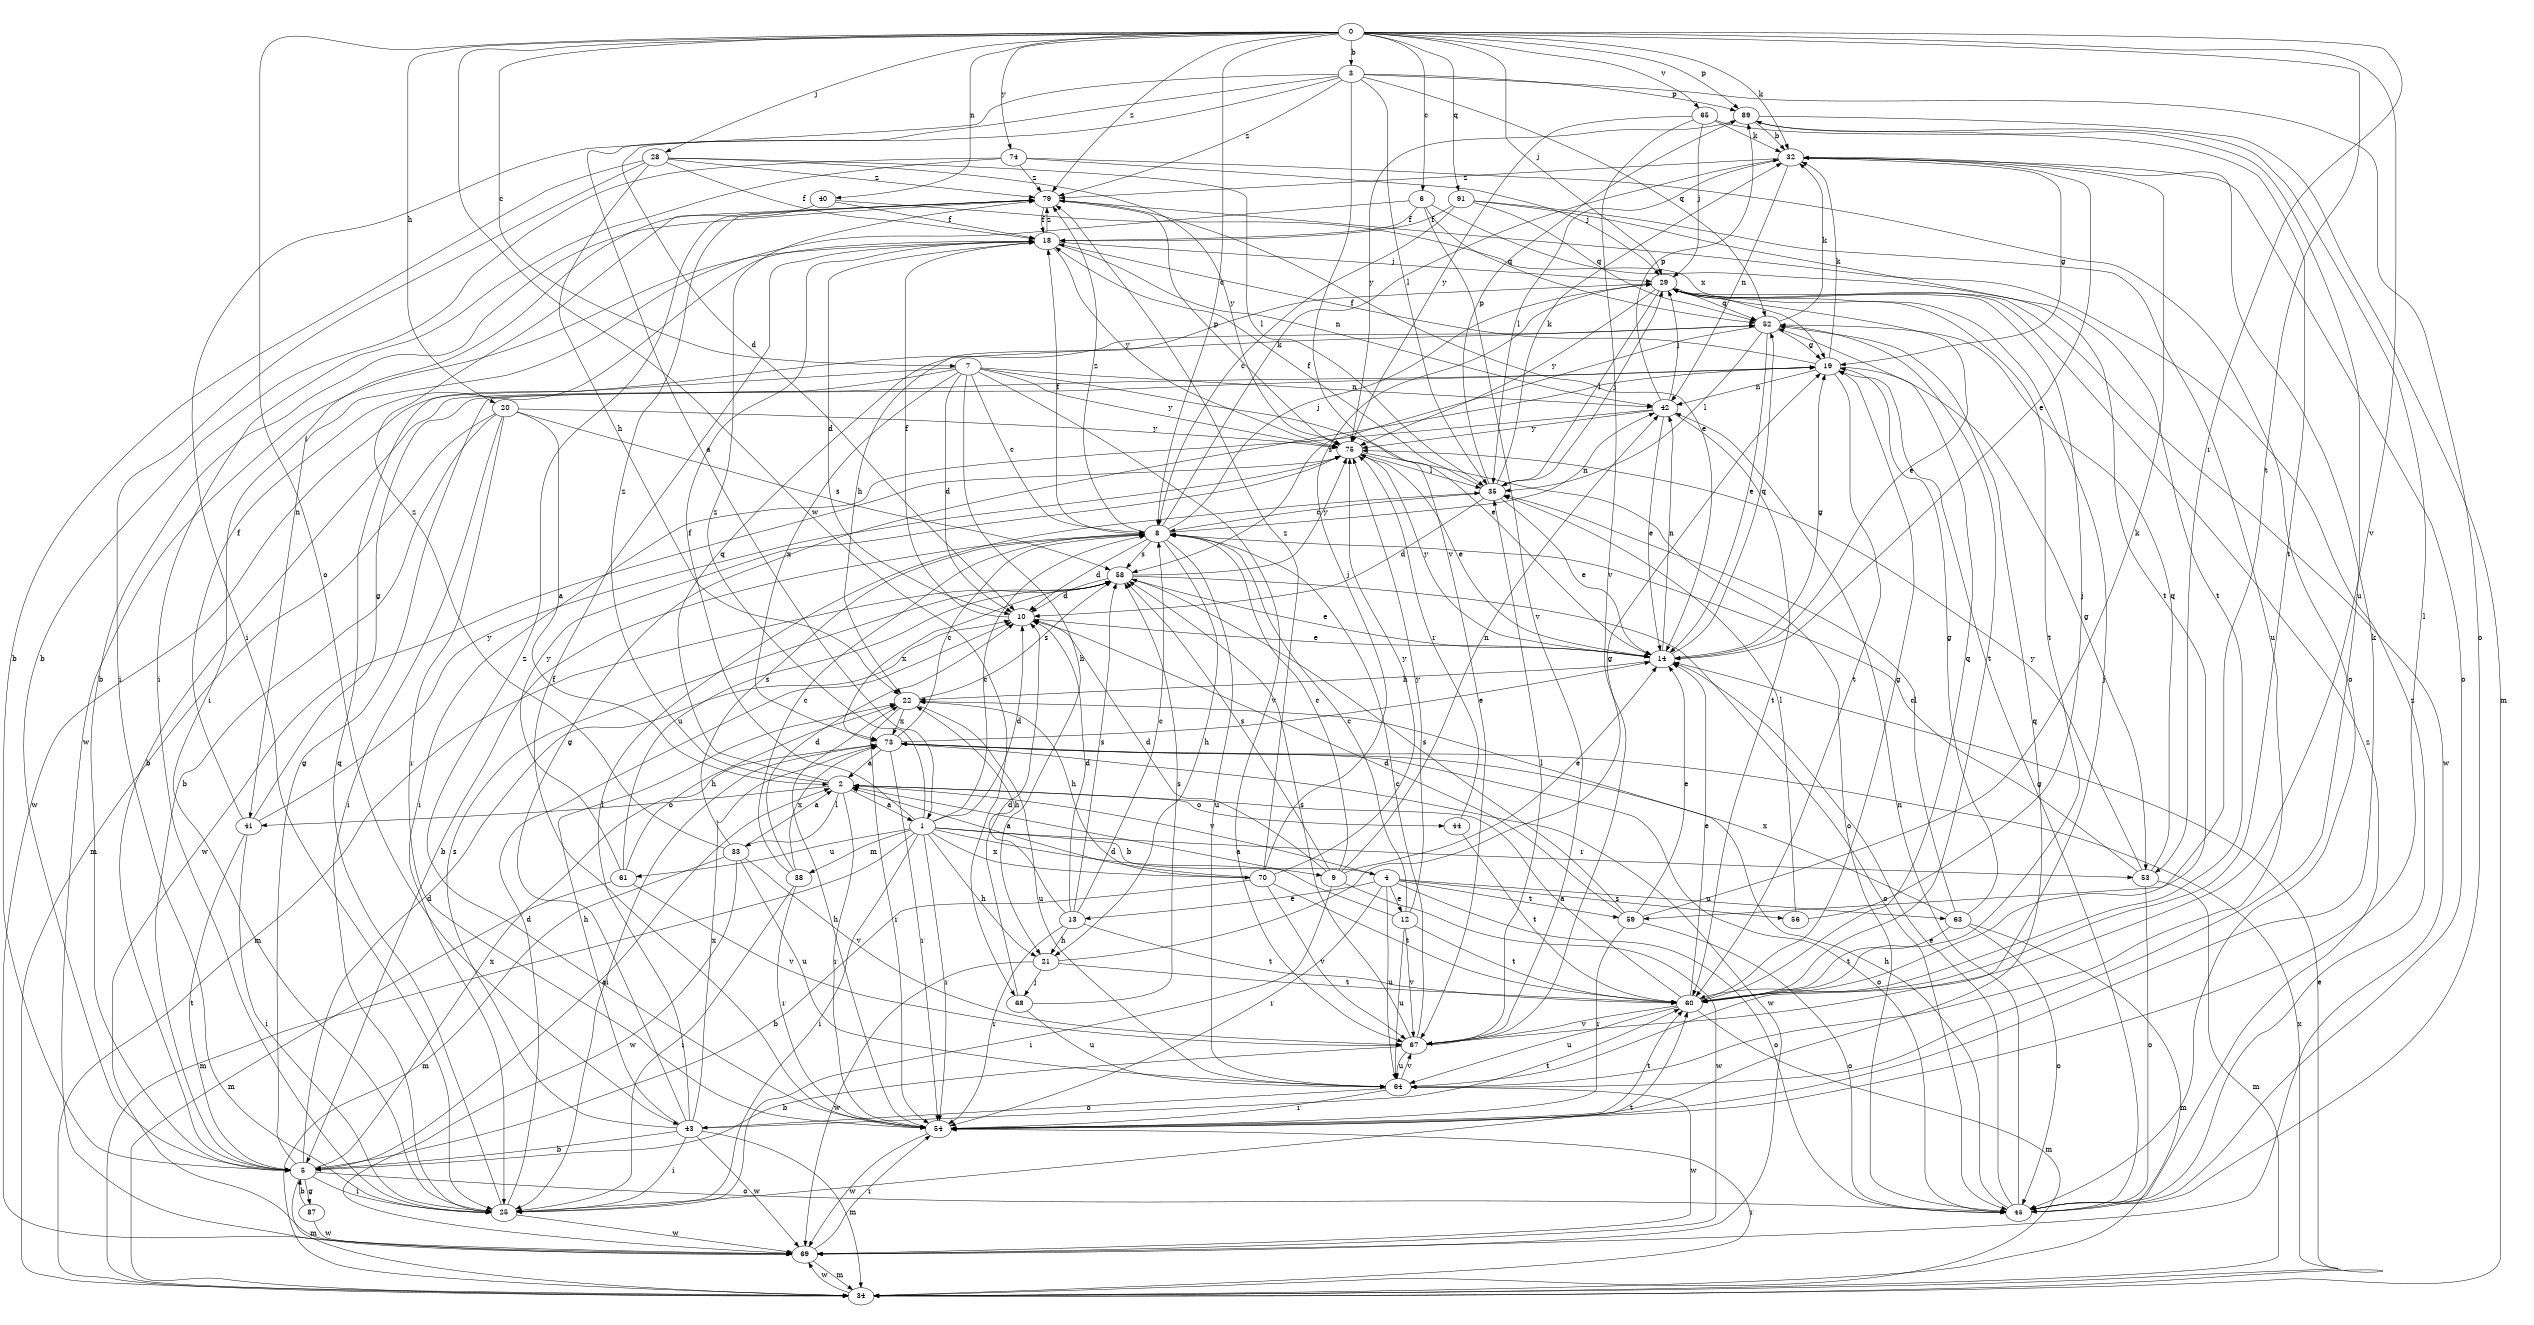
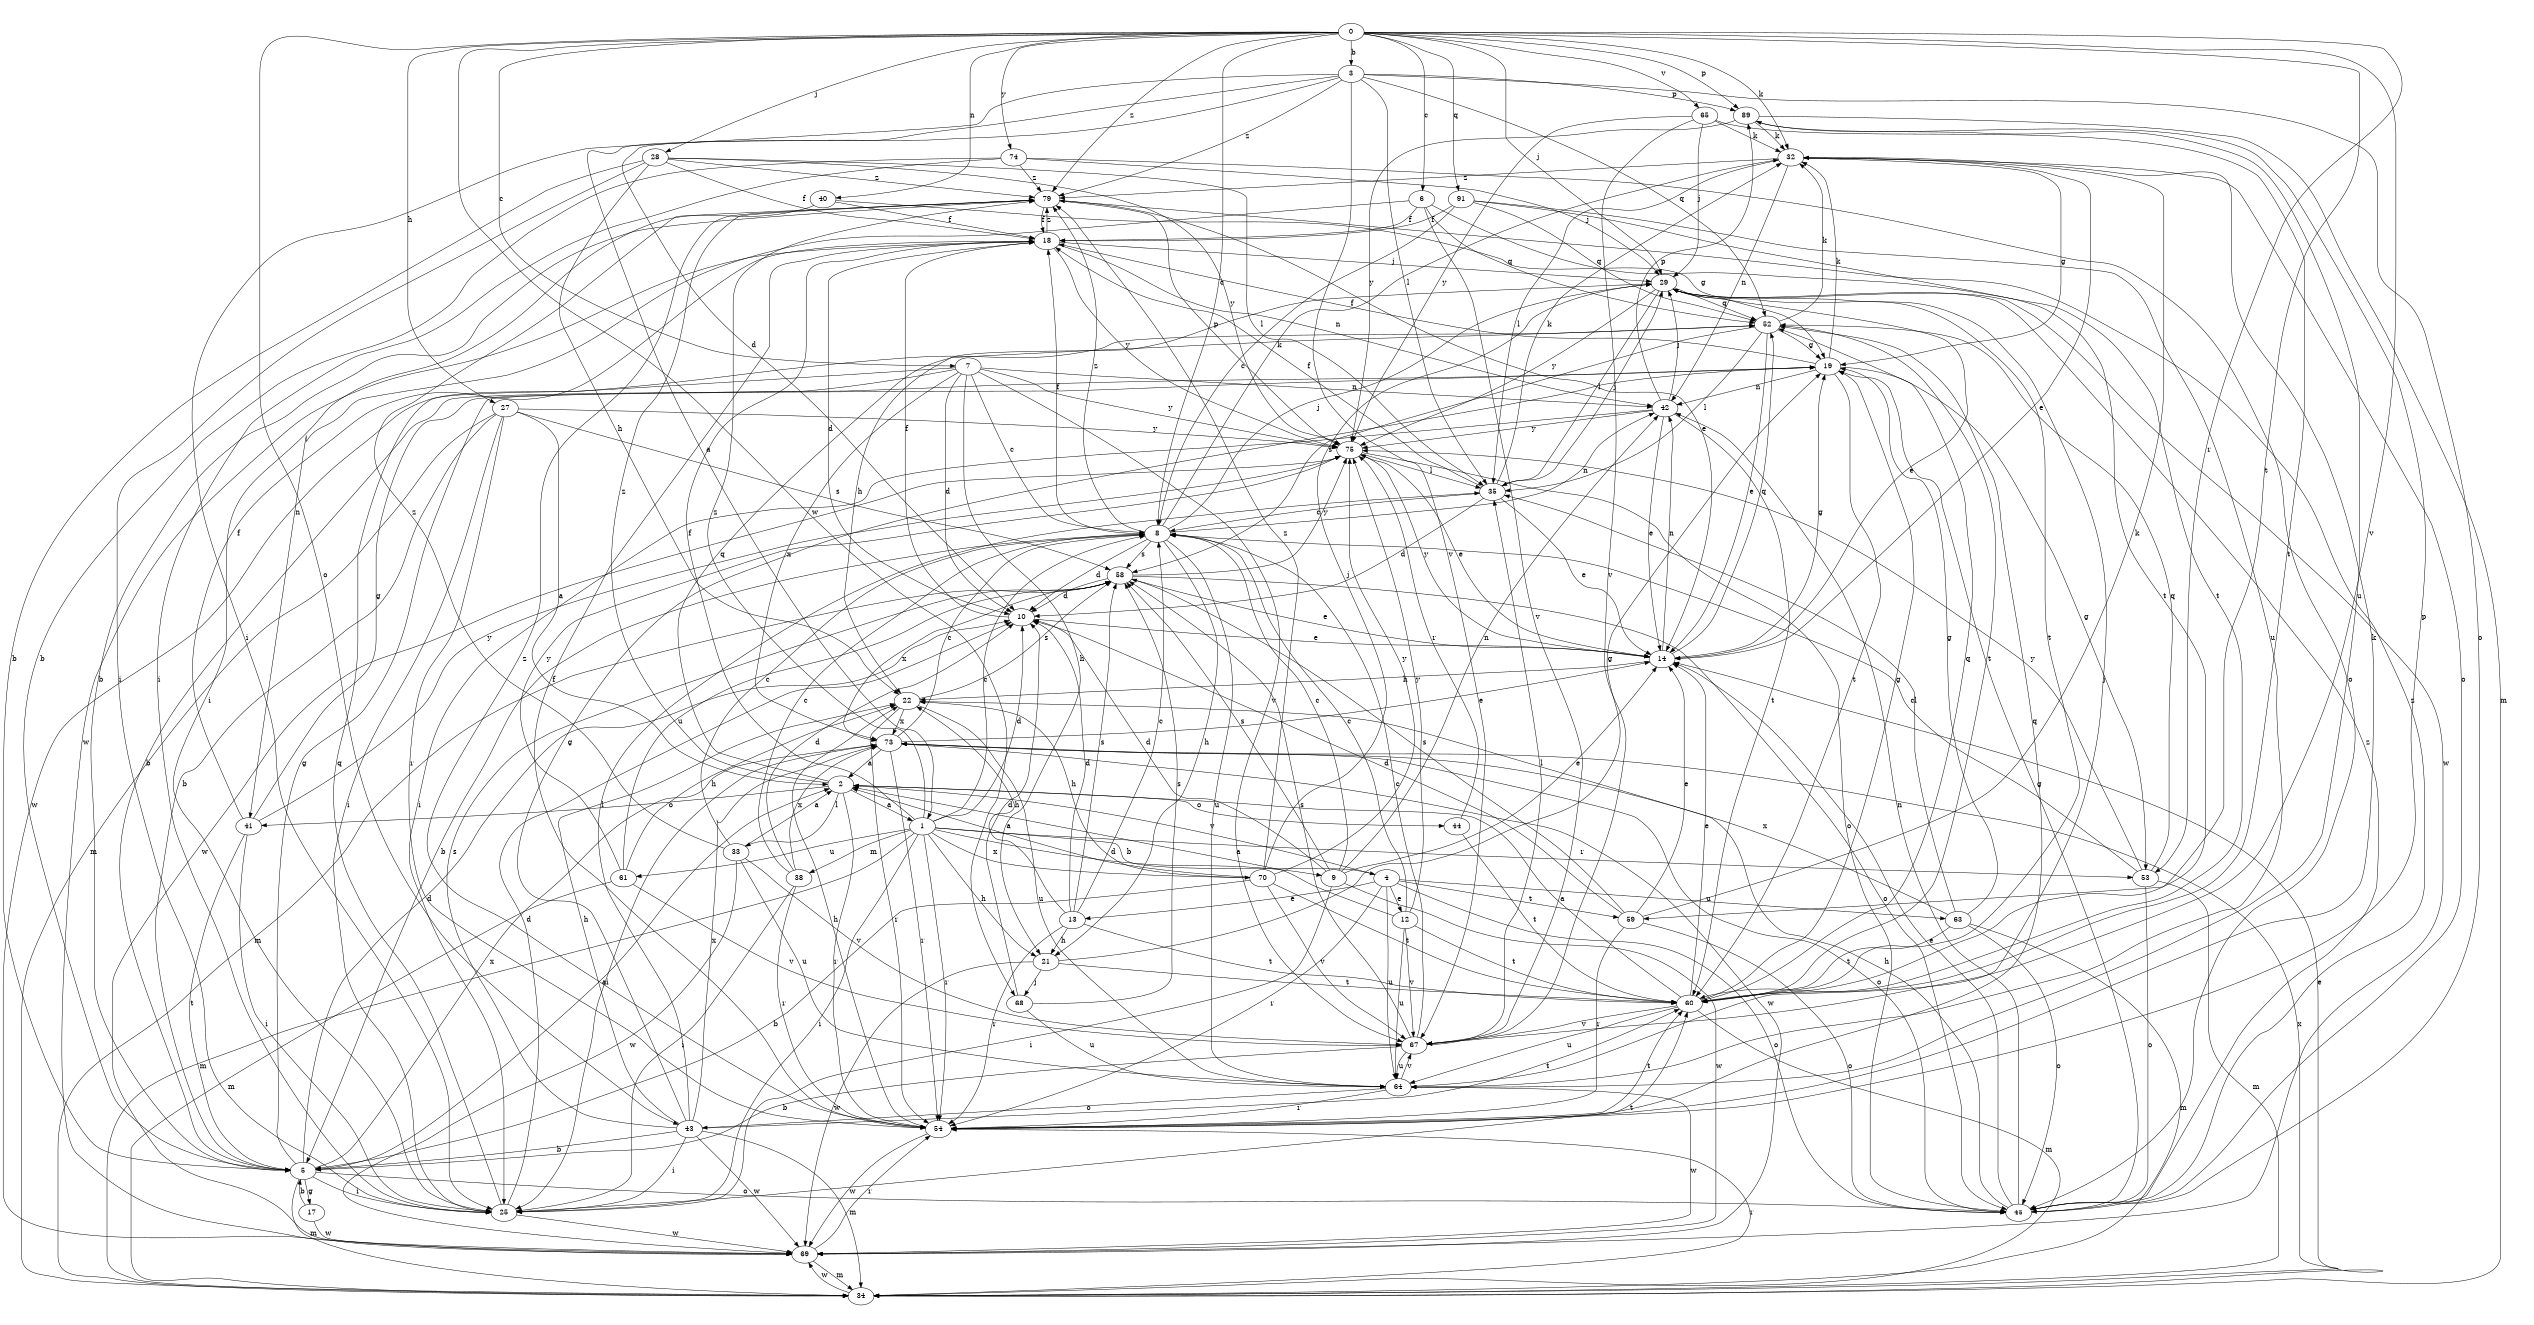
edge "89" -> "32": label "b" -> "k"
edge "35" -> "89": removed, label "p"
edge "40" -> "19": label "x" -> "g"
node "20": label "20" -> "27"
edge "7" -> "14": removed, label "e"
edge "54" -> "89": label "l" -> "p"
edge "33" -> "8": label "s" -> "c"
node "56": removed
edge "33" -> "34": removed, label "m"
node "87": label "87" -> "17"
